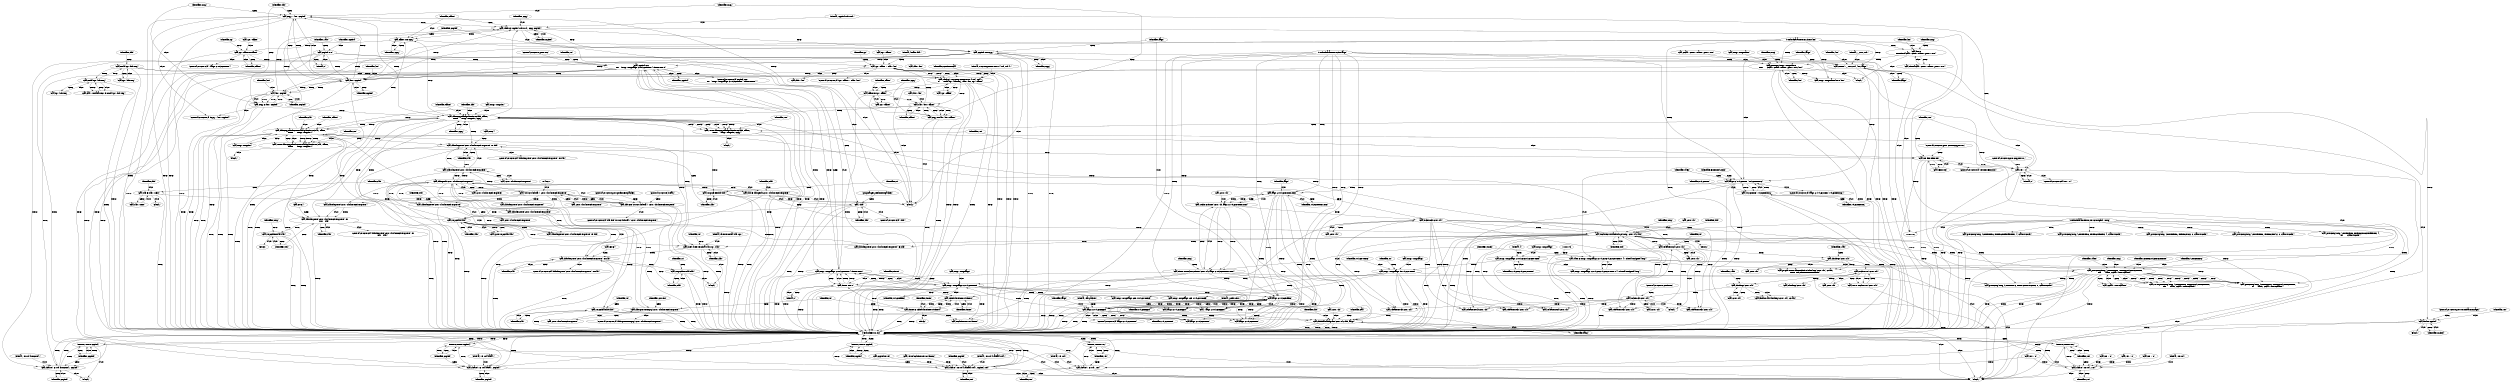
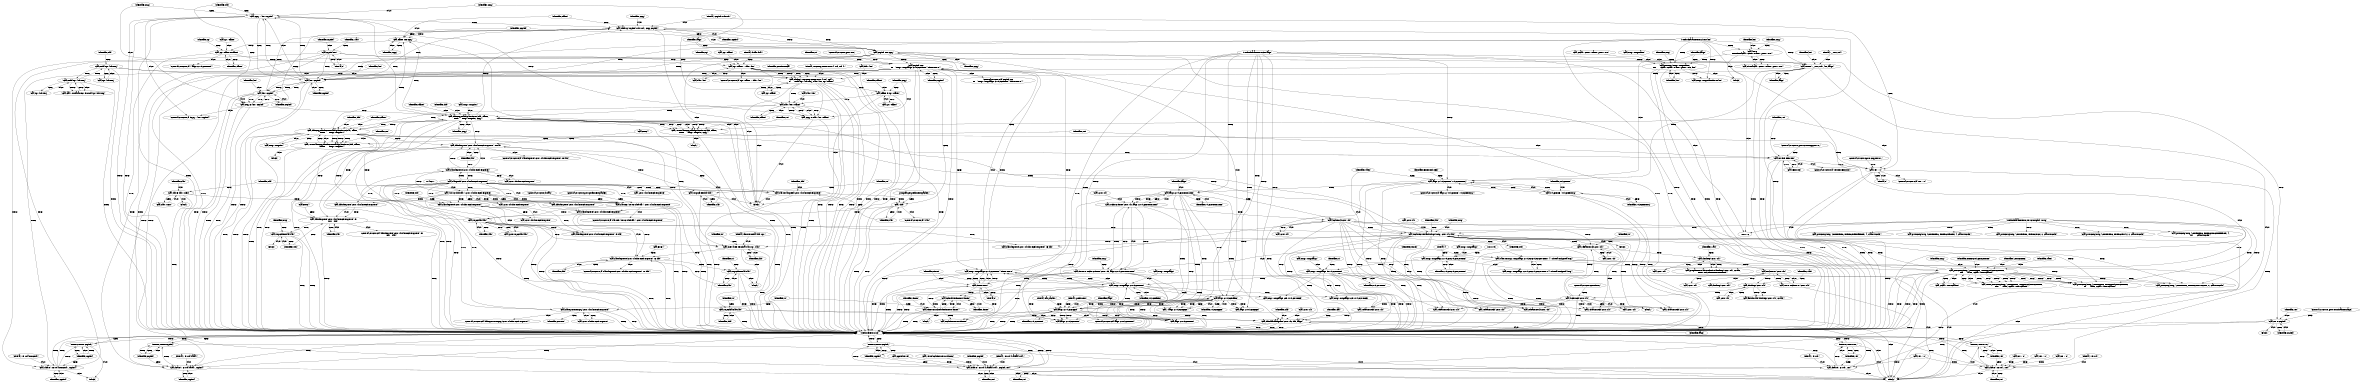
edge "(Call,msg->msg_flags |= MSG_MORE)" -> "(Identifier,MSG_MORE)": added, label "CFG:"
edge "(Identifier,current)" -> "(Call,skb_queue_empty(&rx->sk.sk_receive_queue))": reversed
node "(Call,and = copied)": label "(Call,and = copied)" -> "(Call,ret = copied)"
